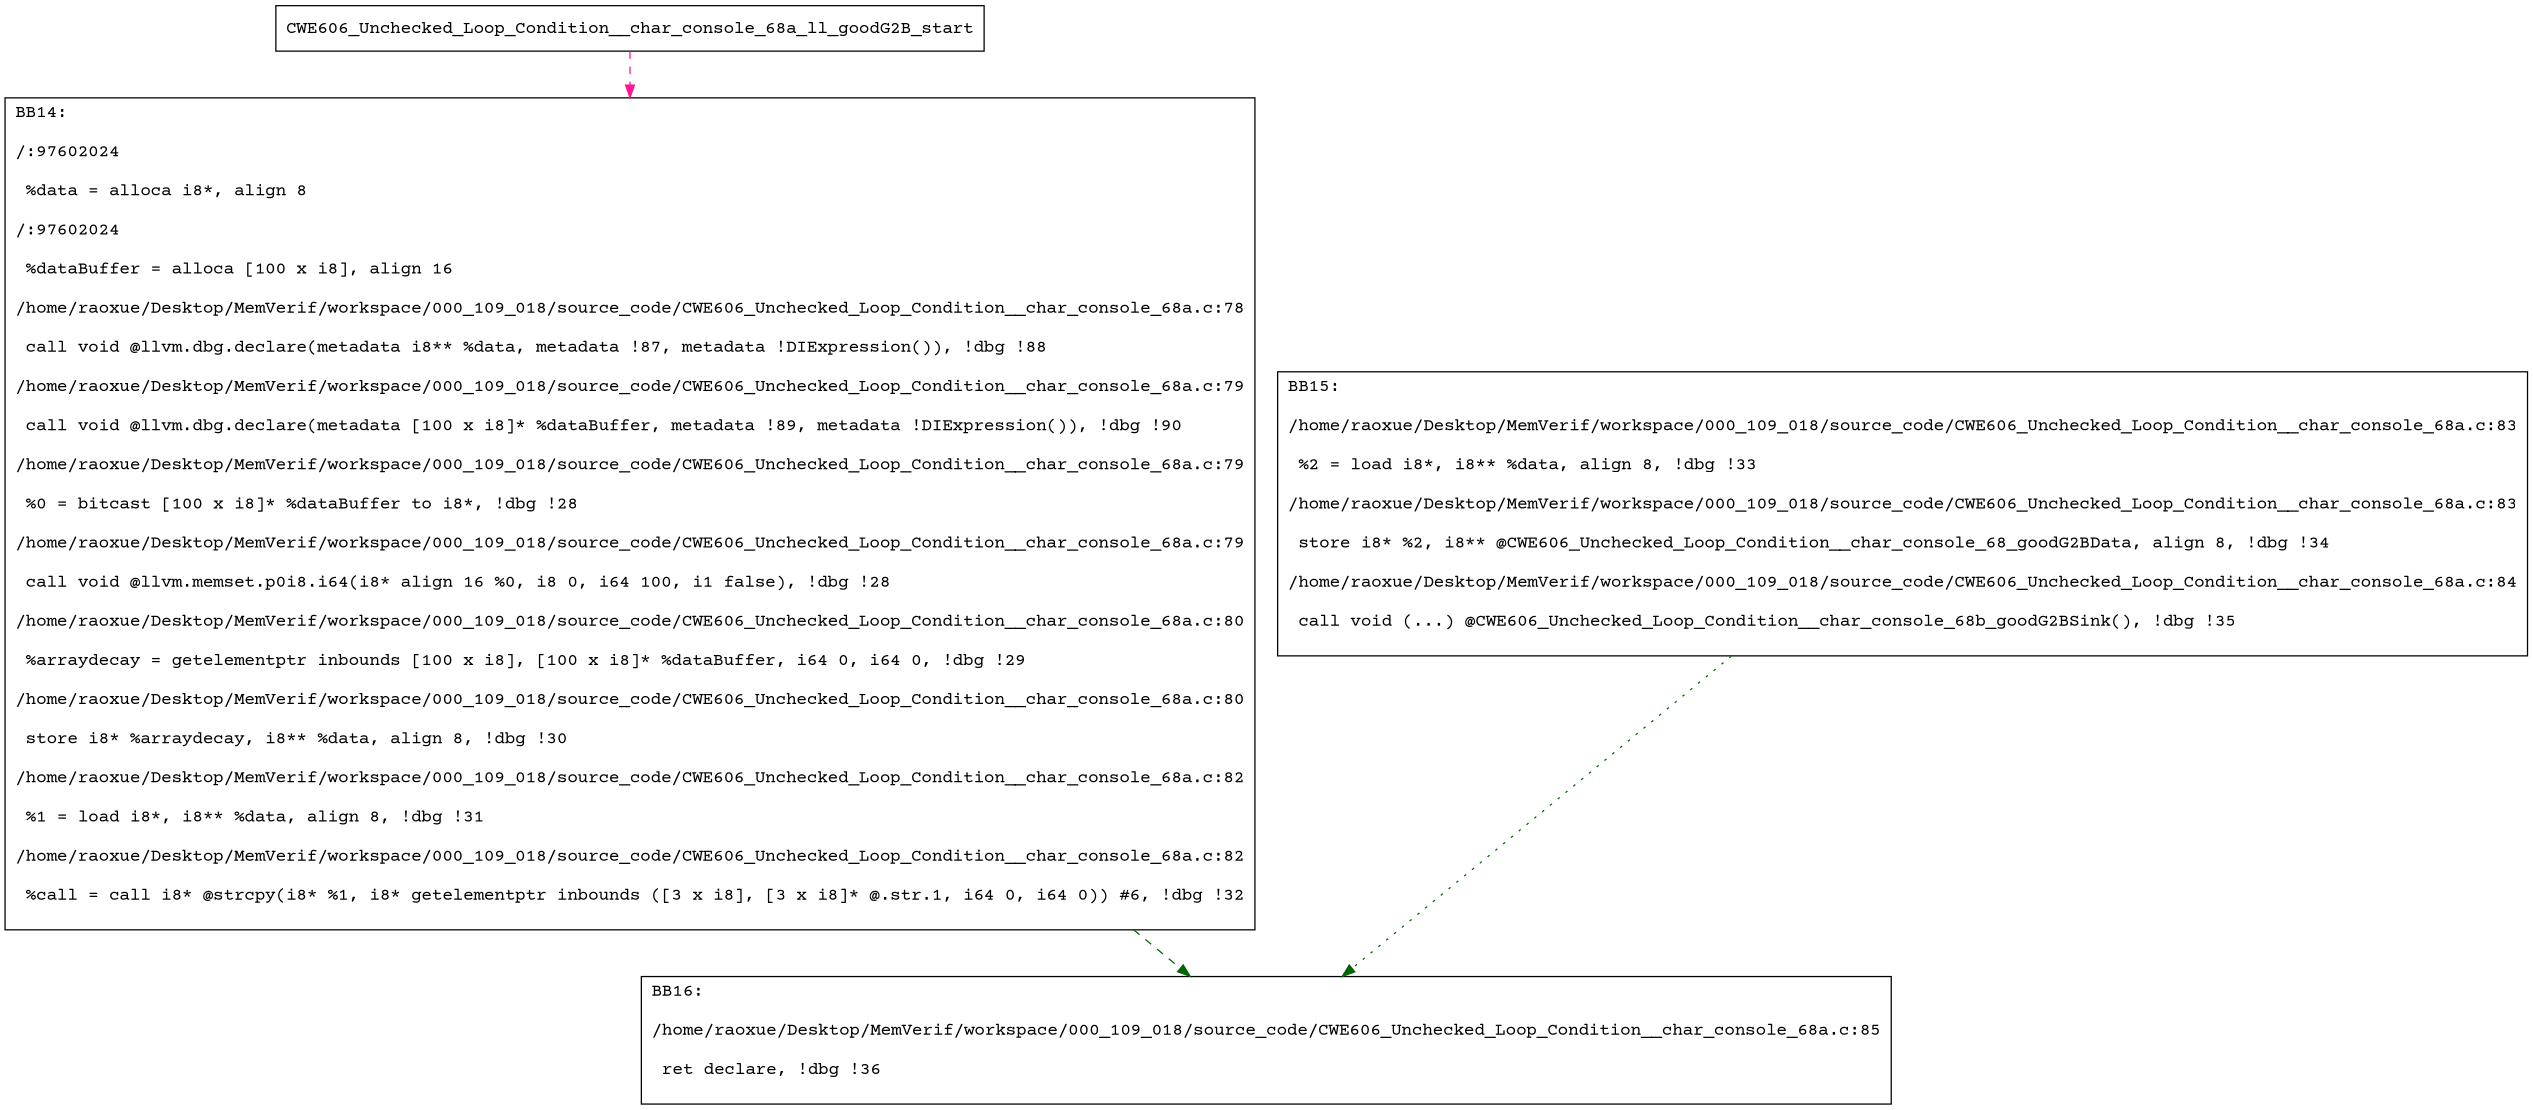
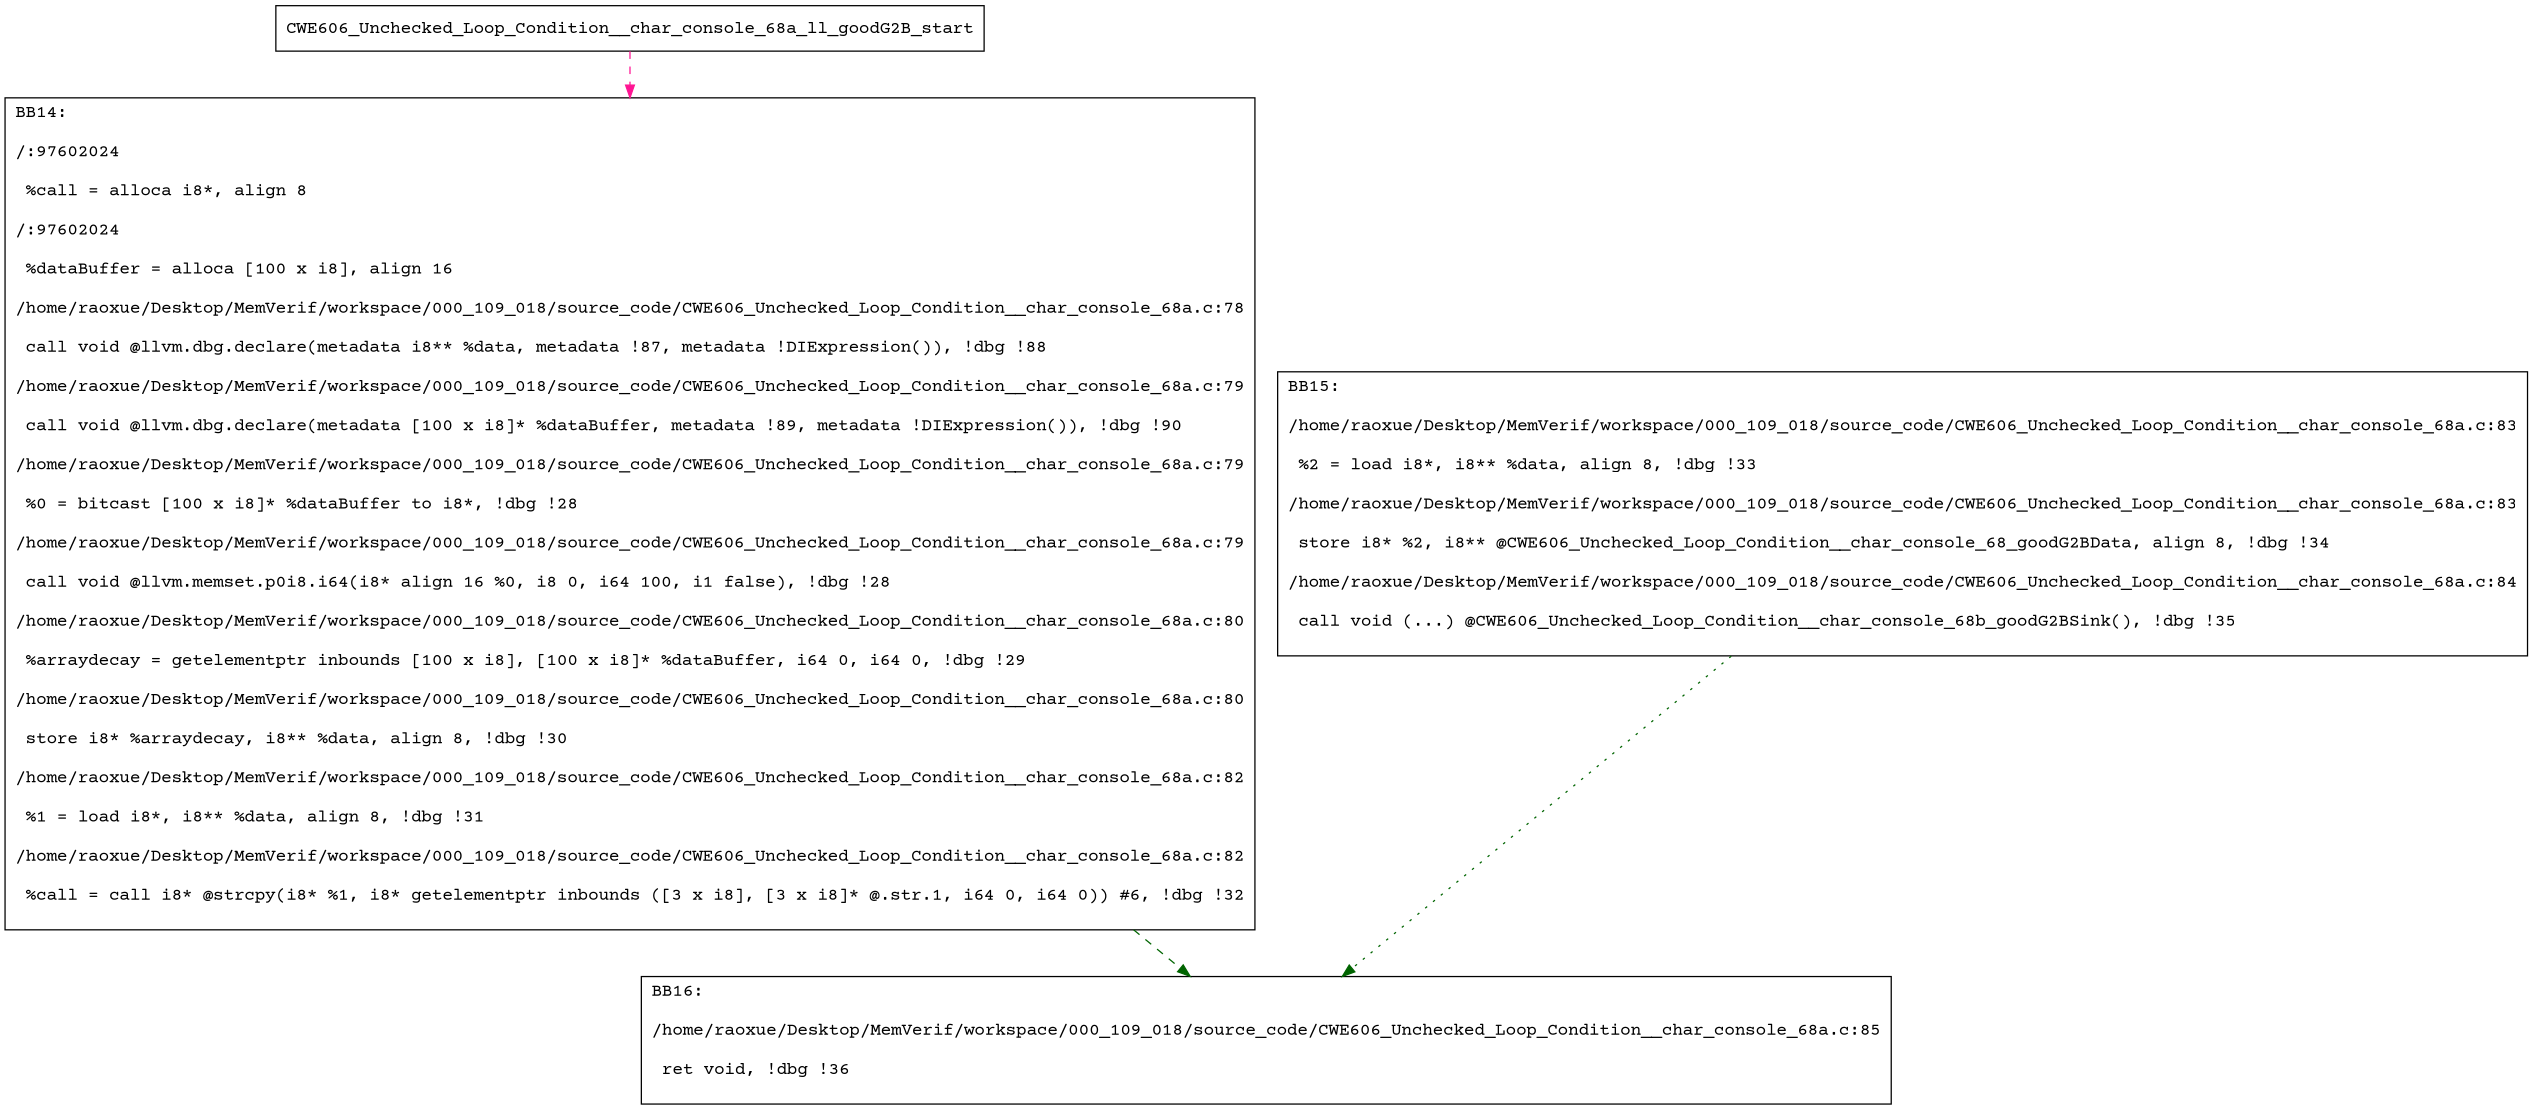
node "BB14:": text "%data = alloca i8*, align 8" -> "%call = alloca i8*, align 8"
node "BB16:": text "ret declare, !dbg !36" -> "ret void, !dbg !36"
